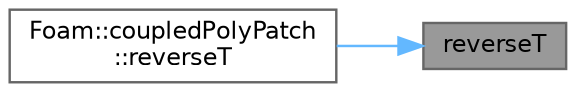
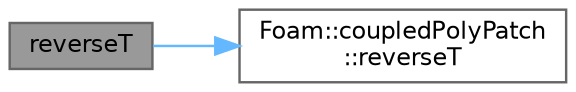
edge "Foam::coupledPolyPatch ::reverseT" -> "reverseT": reversed
